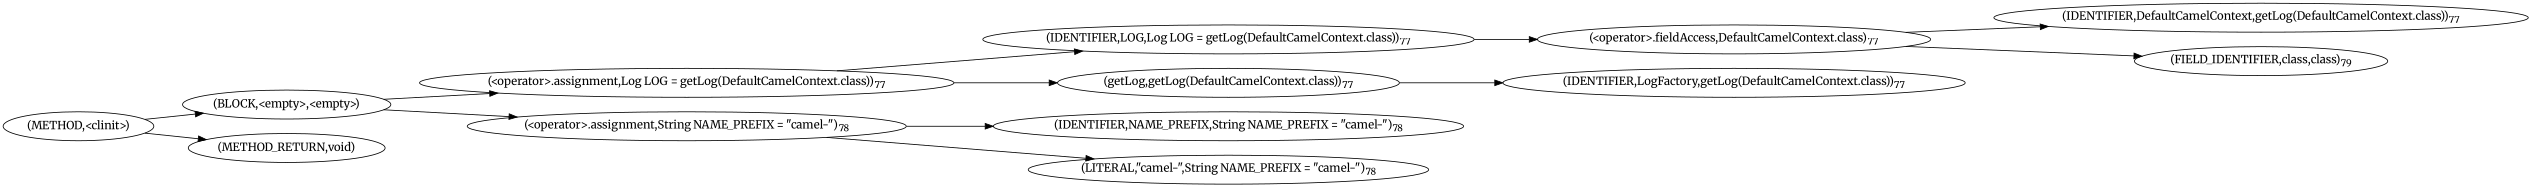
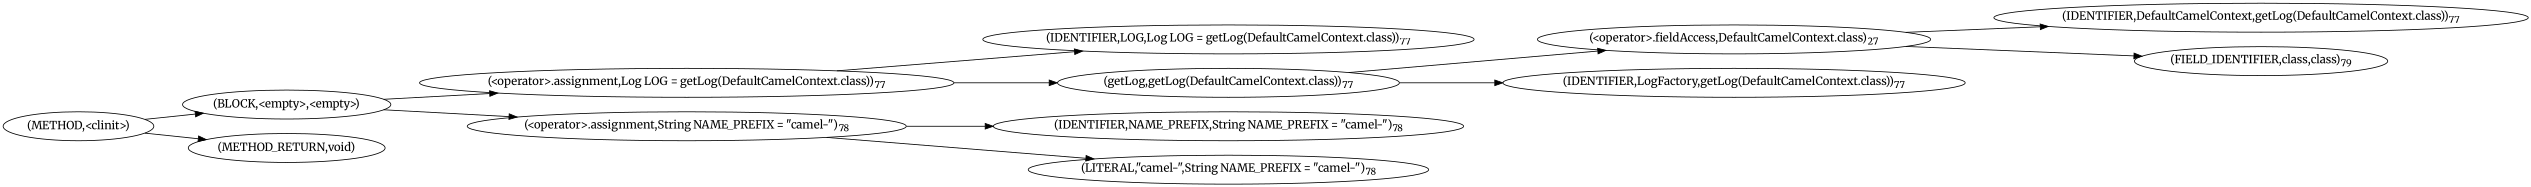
node "(<operator>.fieldAccess,DefaultCamelContext.class)": text "77" -> "27"
edge "(IDENTIFIER,LOG,Log LOG = getLog(DefaultCamelContext.class))" -> "(<operator>.fieldAccess,DefaultCamelContext.class)": now "(getLog,getLog(DefaultCamelContext.class))" -> "(<operator>.fieldAccess,DefaultCamelContext.class)"
